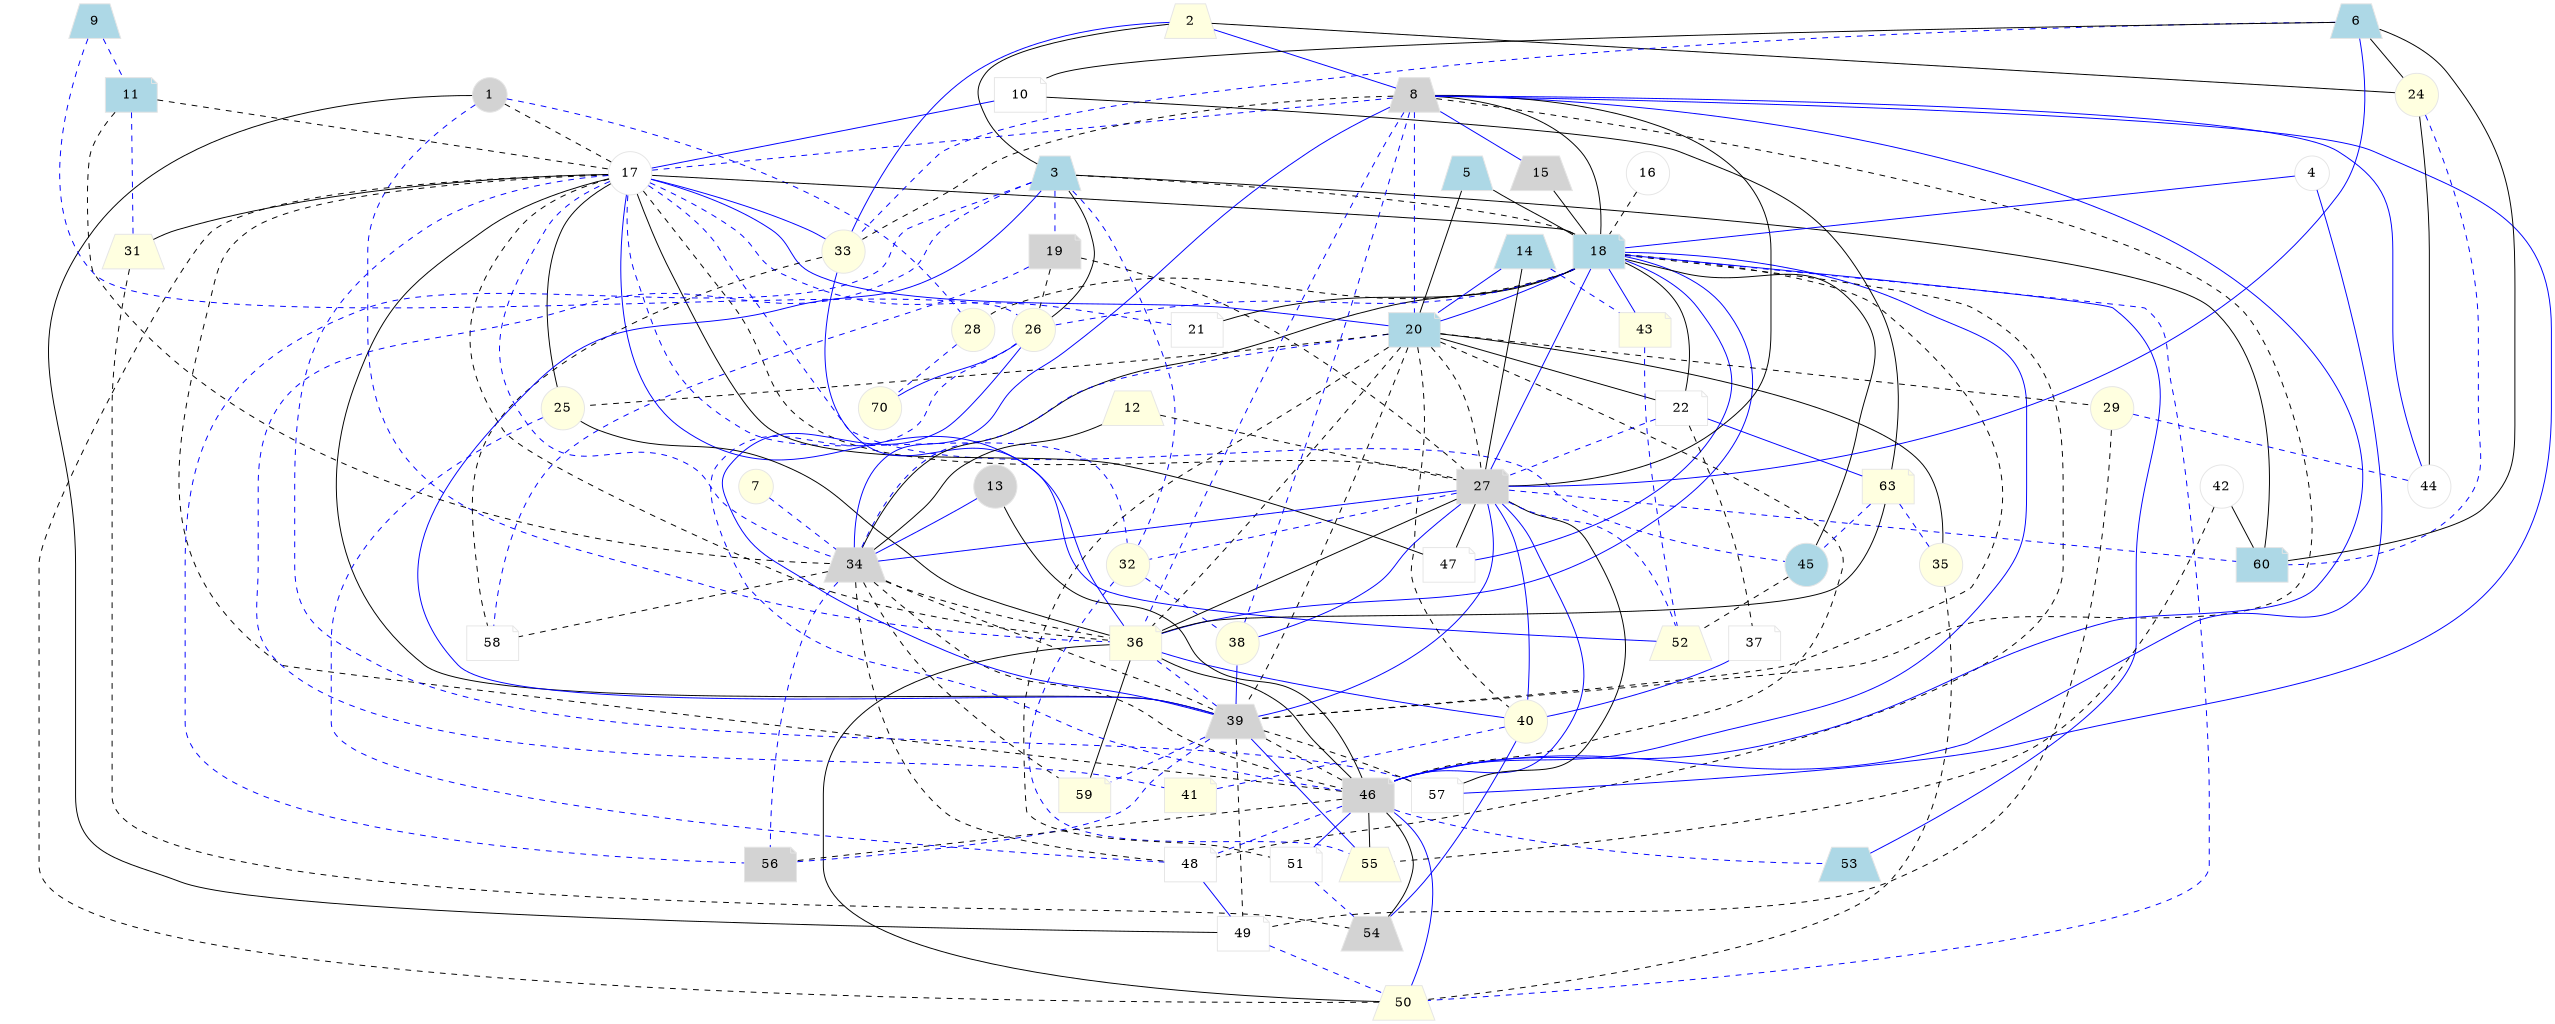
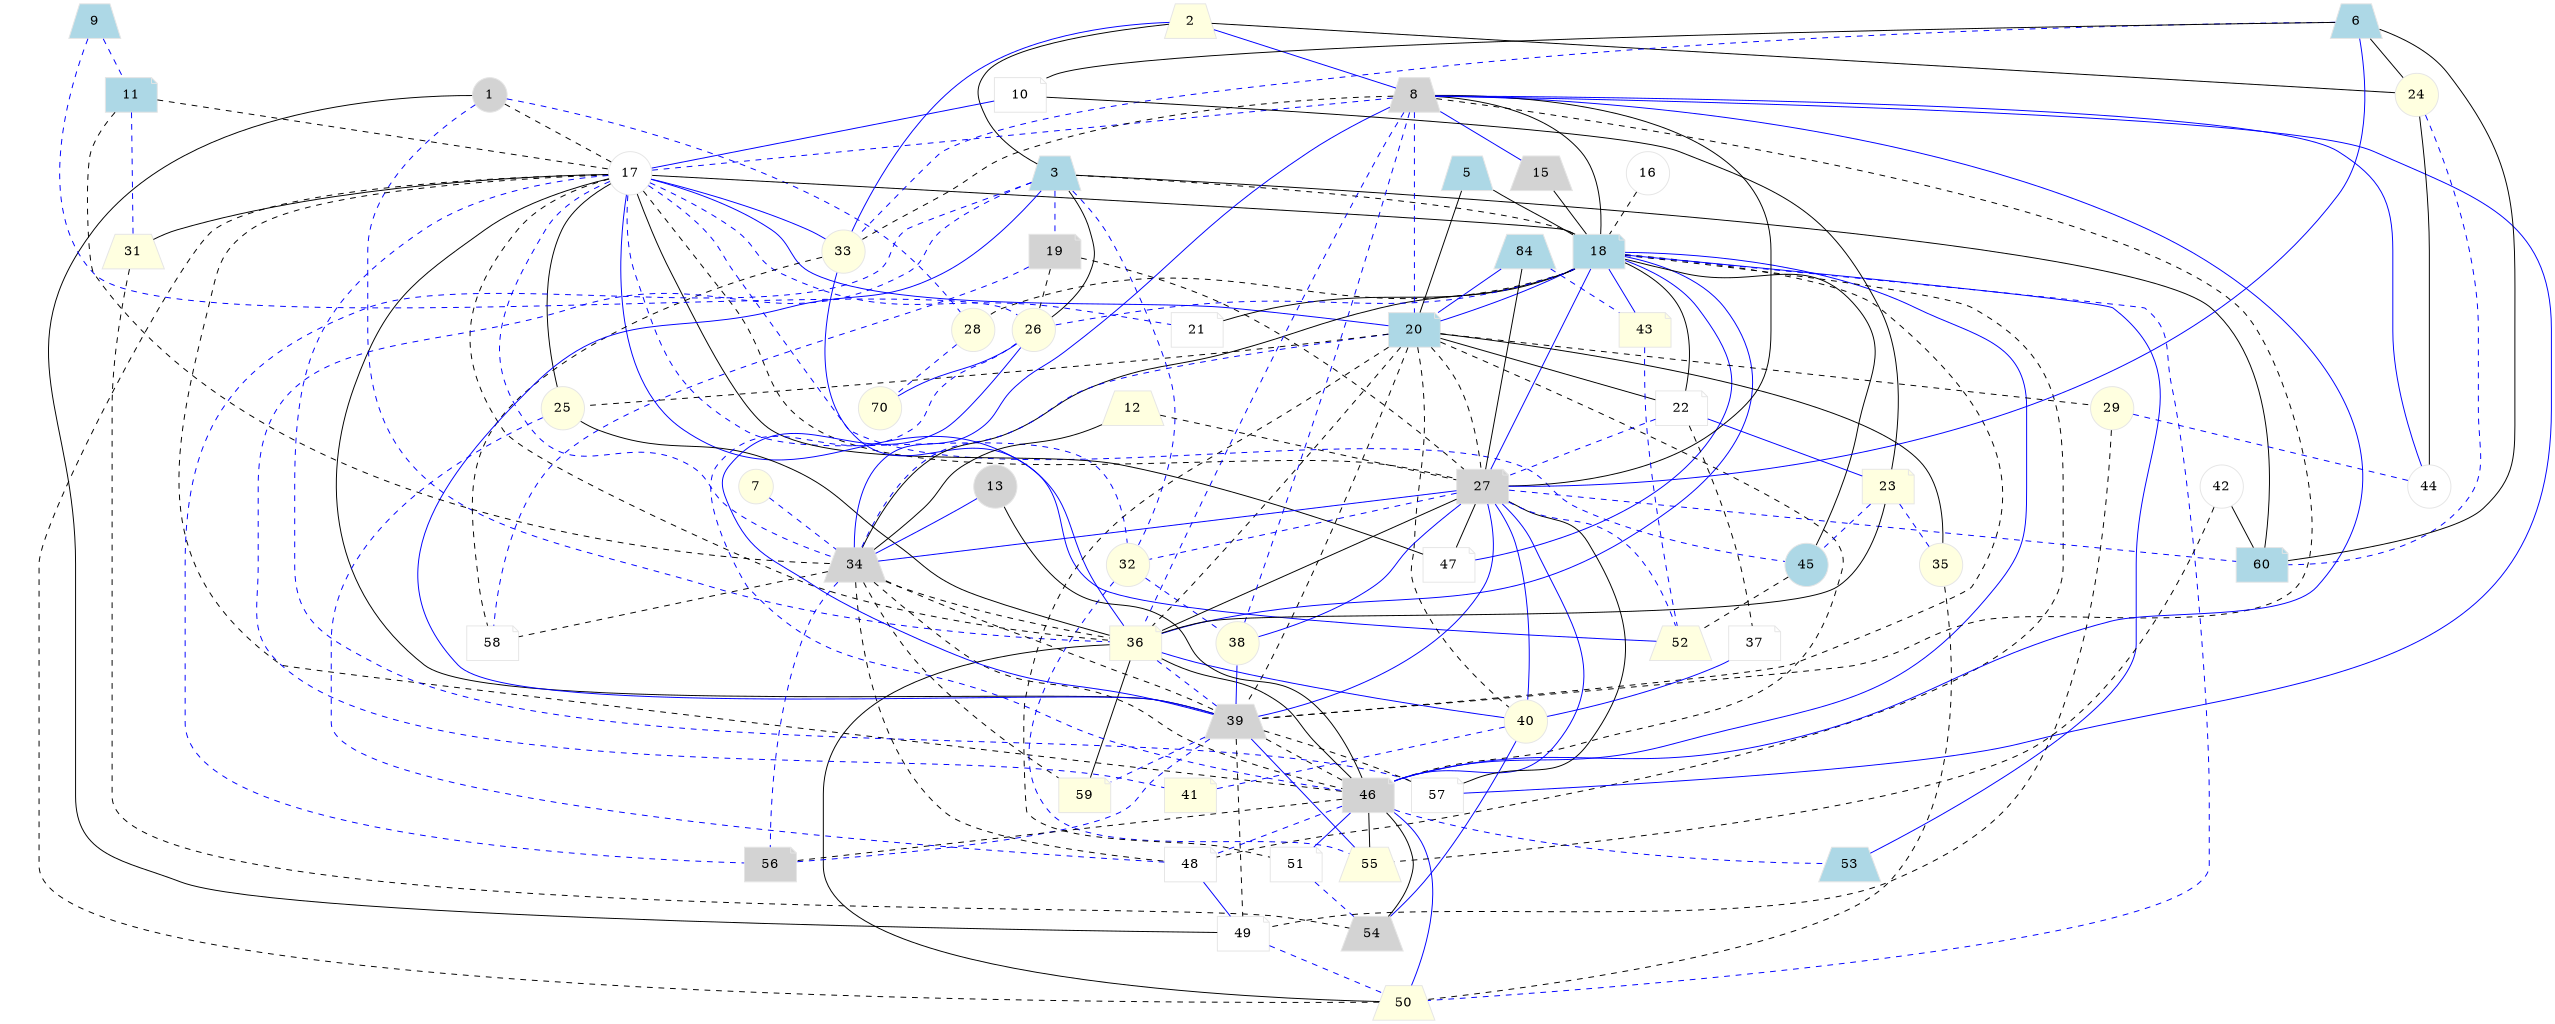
node "4": removed
node "14": label "14" -> "84"
node "63": label "63" -> "23"
